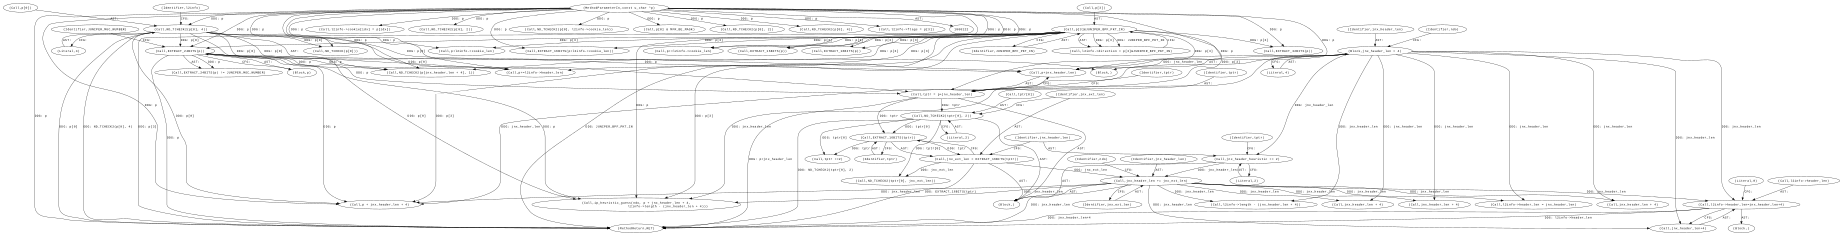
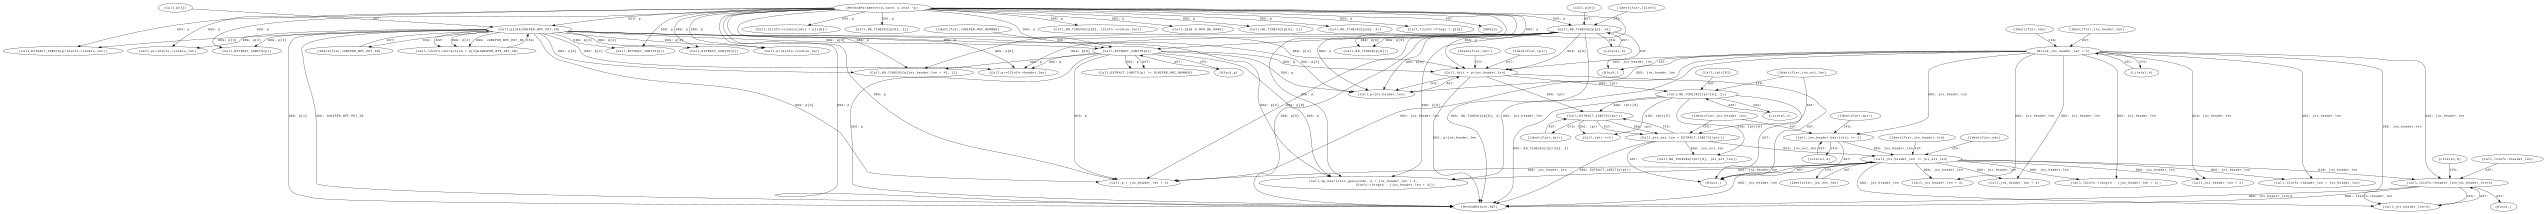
edge "(MethodParameterIn,const u_char *p)" -> "(Call,p[3]&JUNIPER_BPF_PKT_IN)": added, label "DDG: p"
edge "(Block,jnx_header_len = 4)" -> "(Call,tptr = p+jnx_header_len)": added, label "DDG: jnx_header_len"
